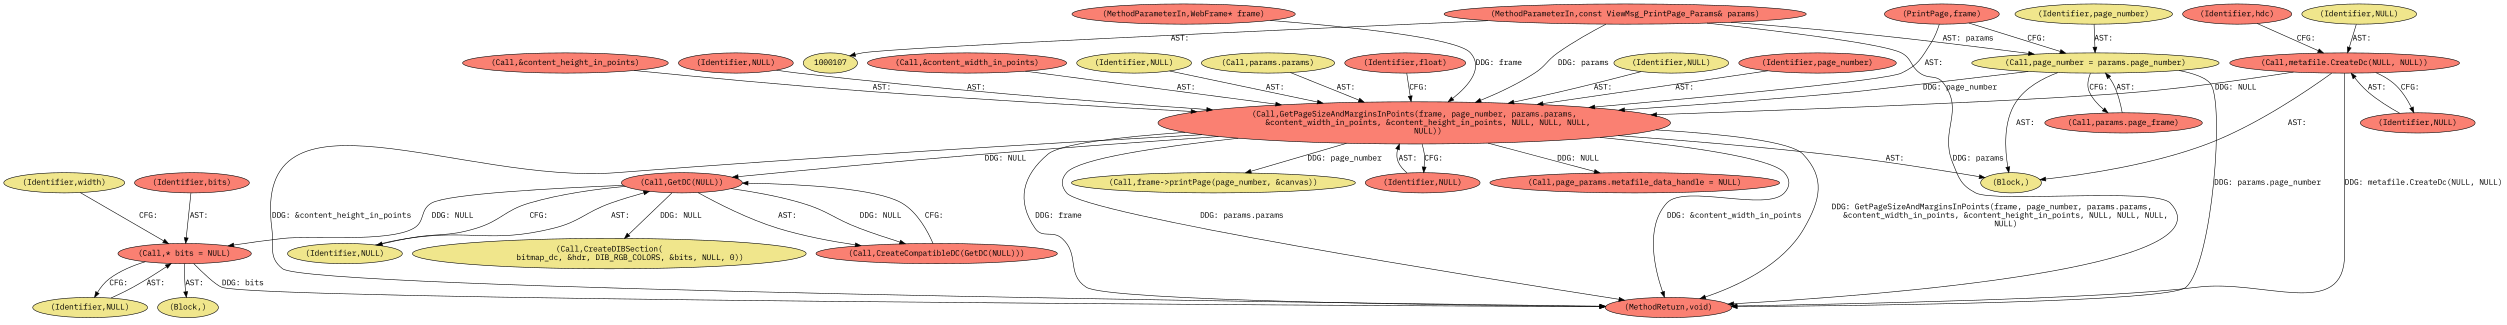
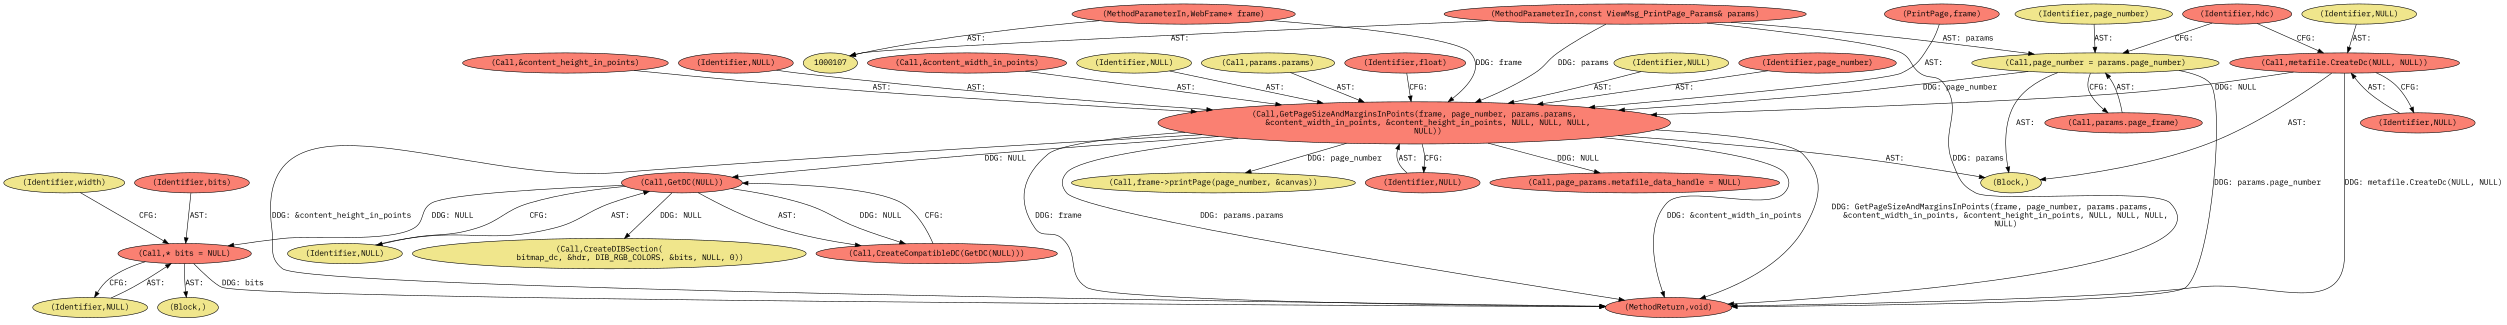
edge "(MethodParameterIn,WebFrame* frame)" -> "1000107": added, label "AST:"
edge "(PrintPage,frame)" -> "(Call,page_number = params.page_number)": now "(Identifier,hdc)" -> "(Call,page_number = params.page_number)"
